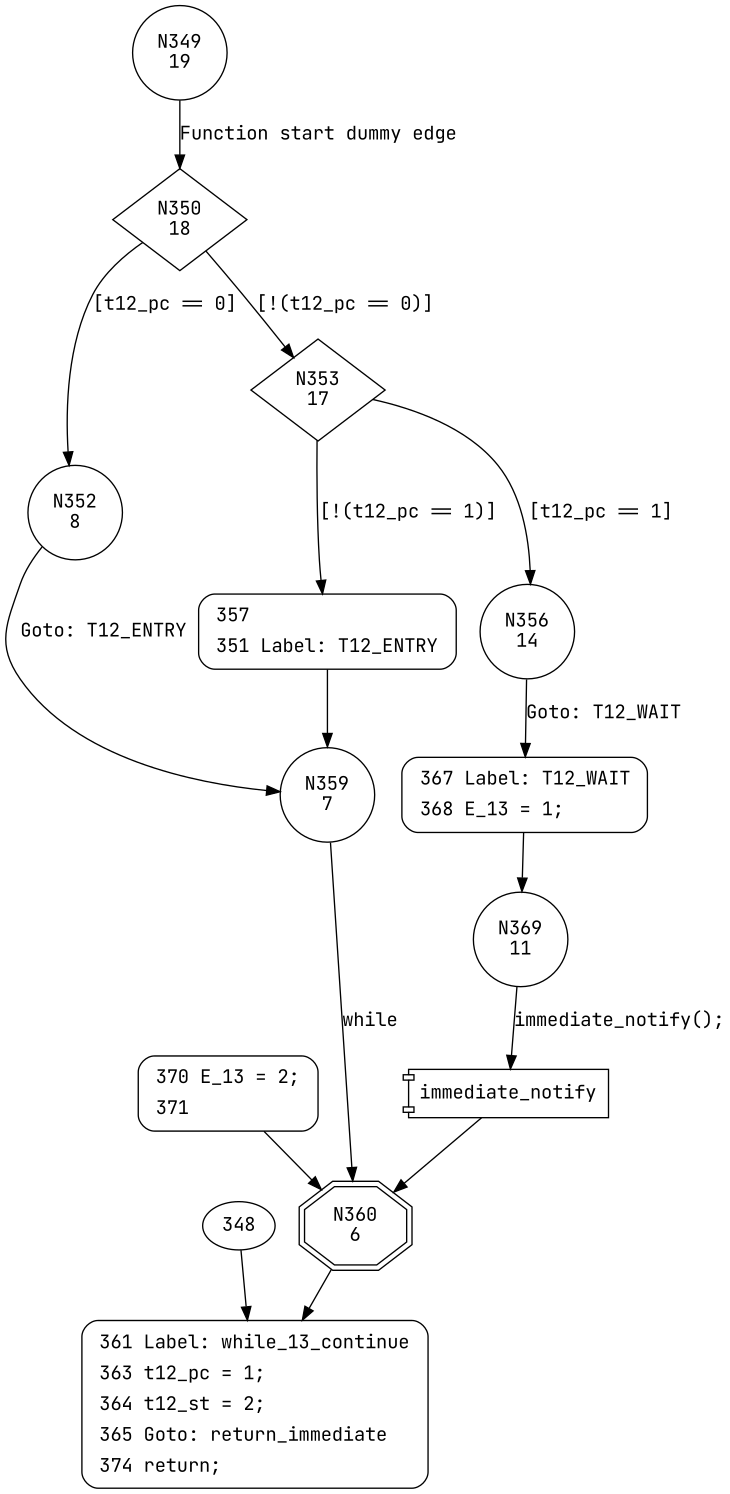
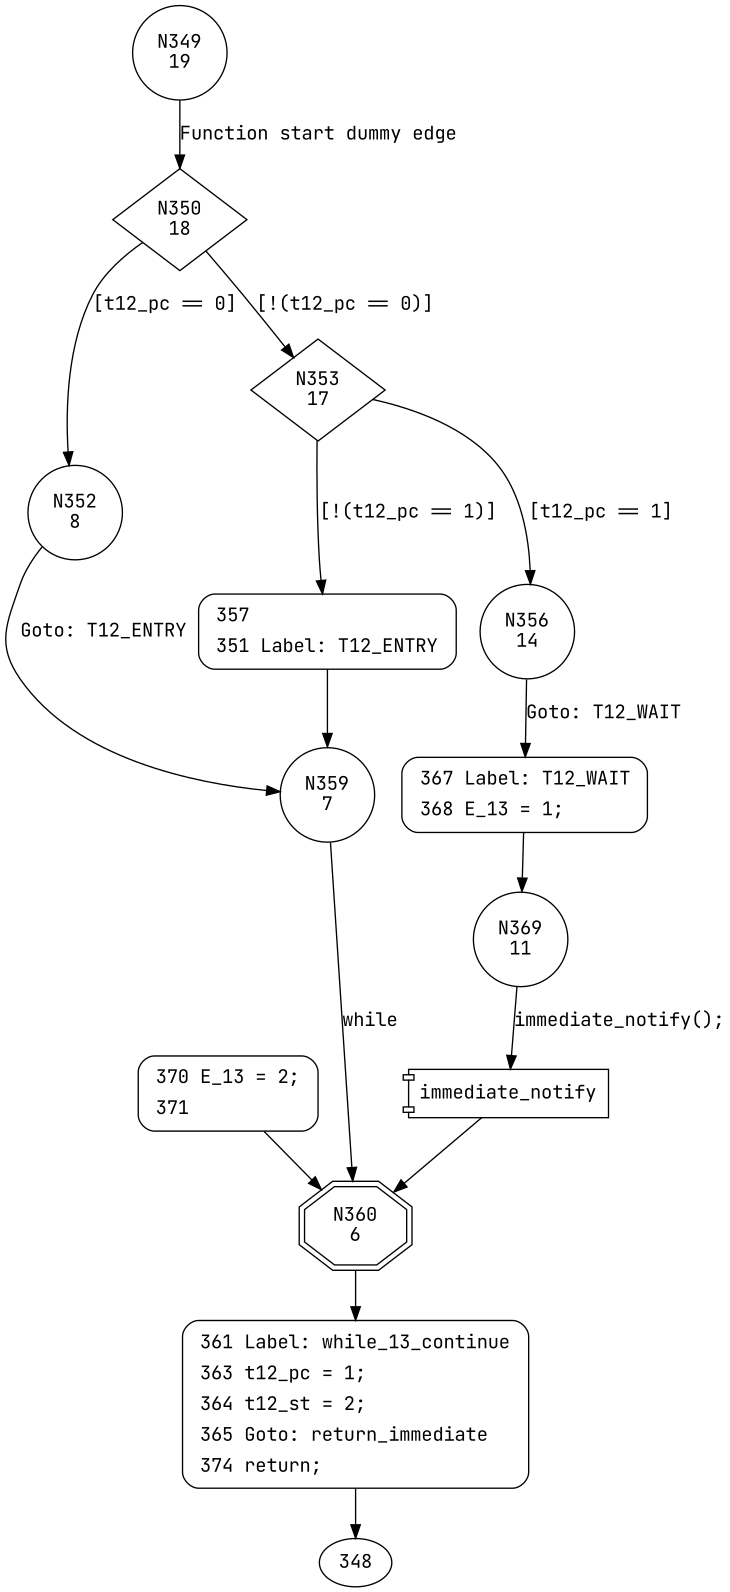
edge "348" -> "361": reversed
